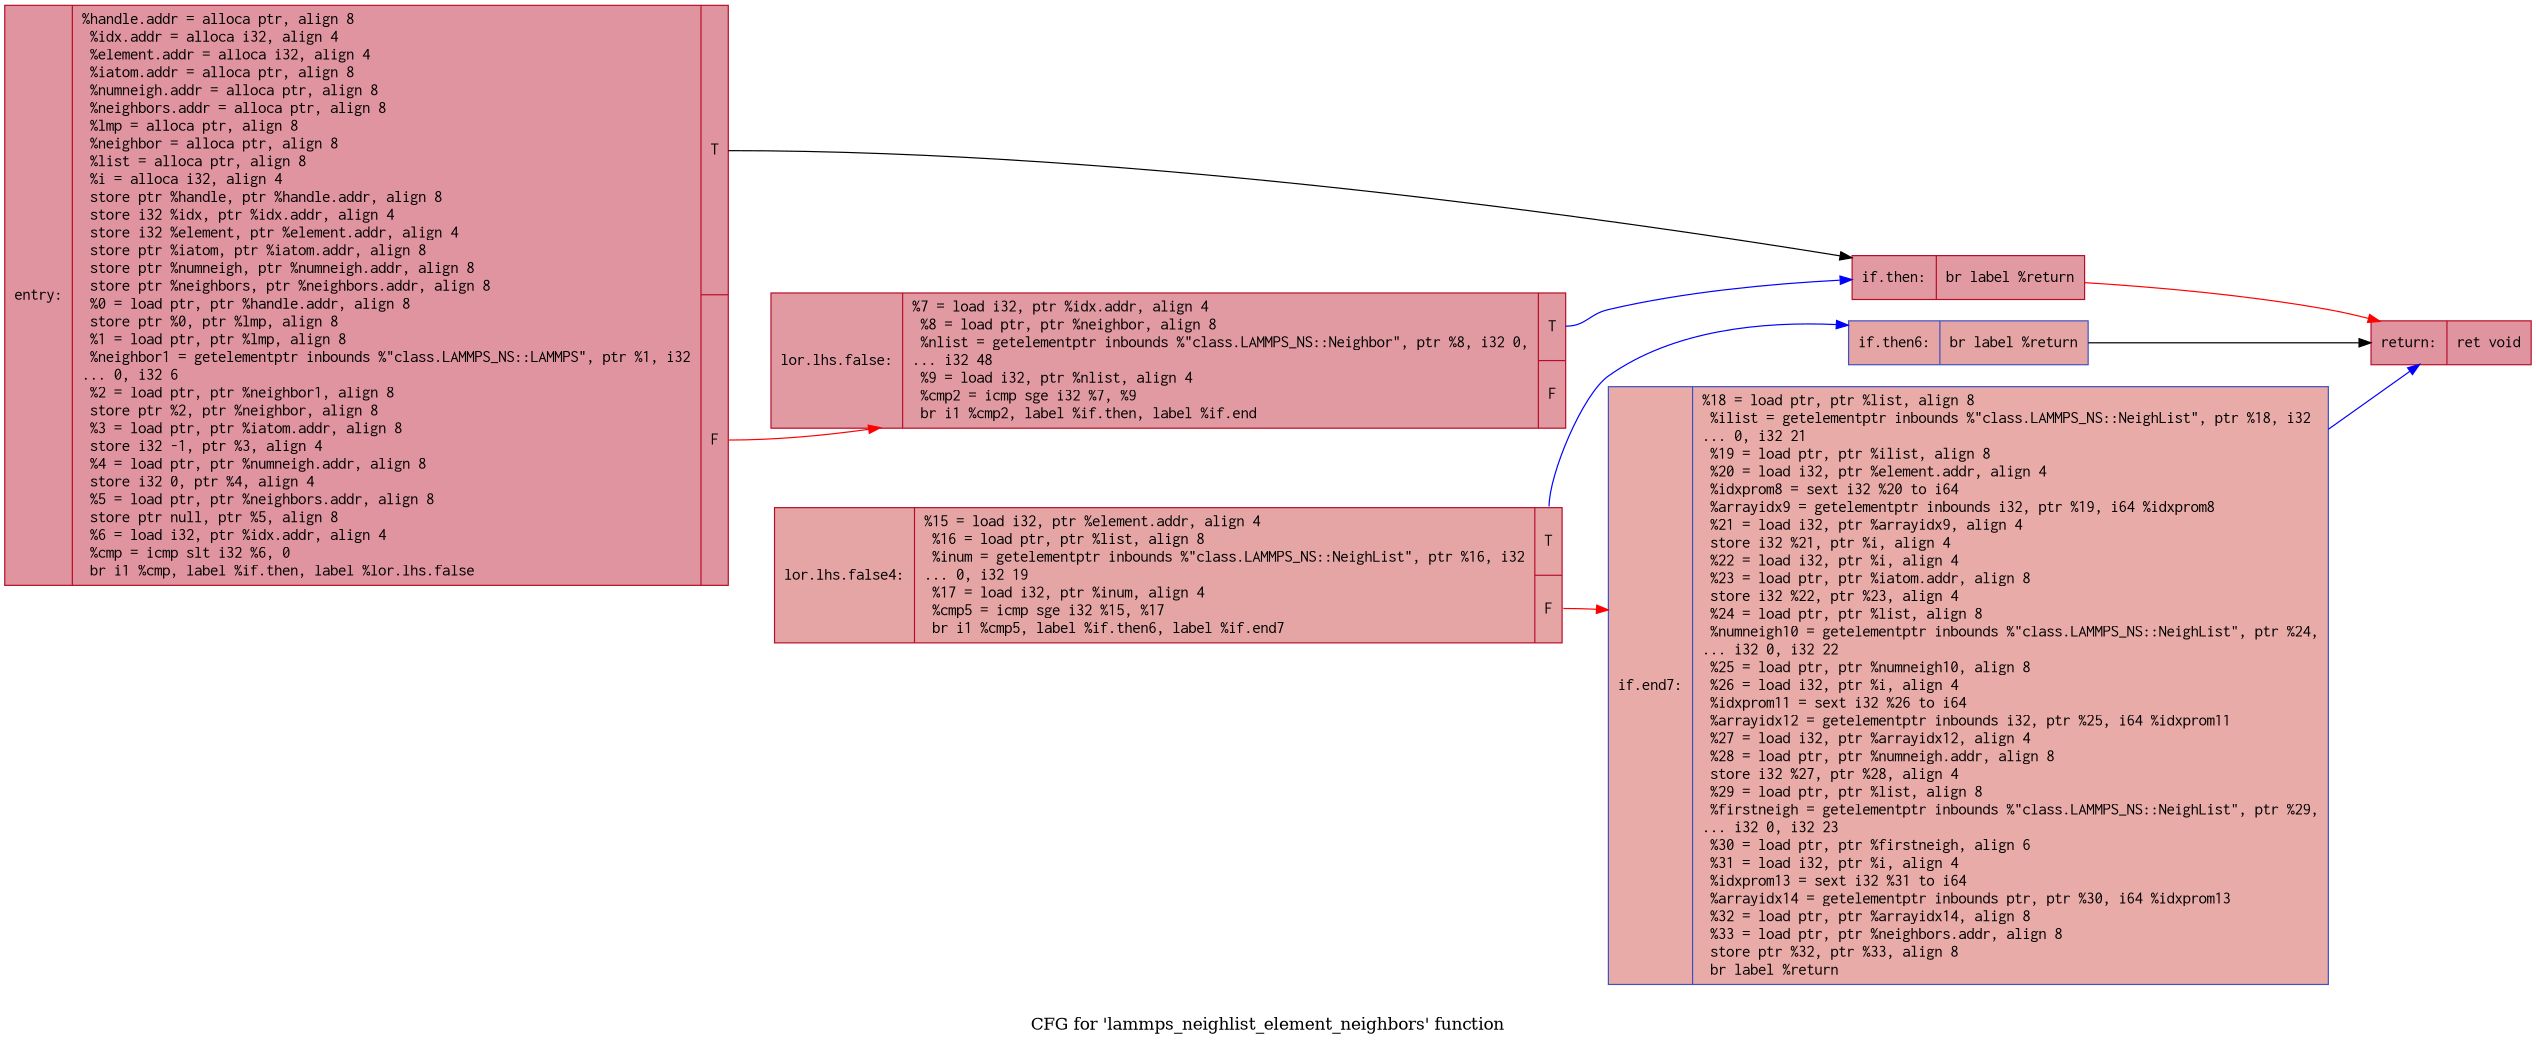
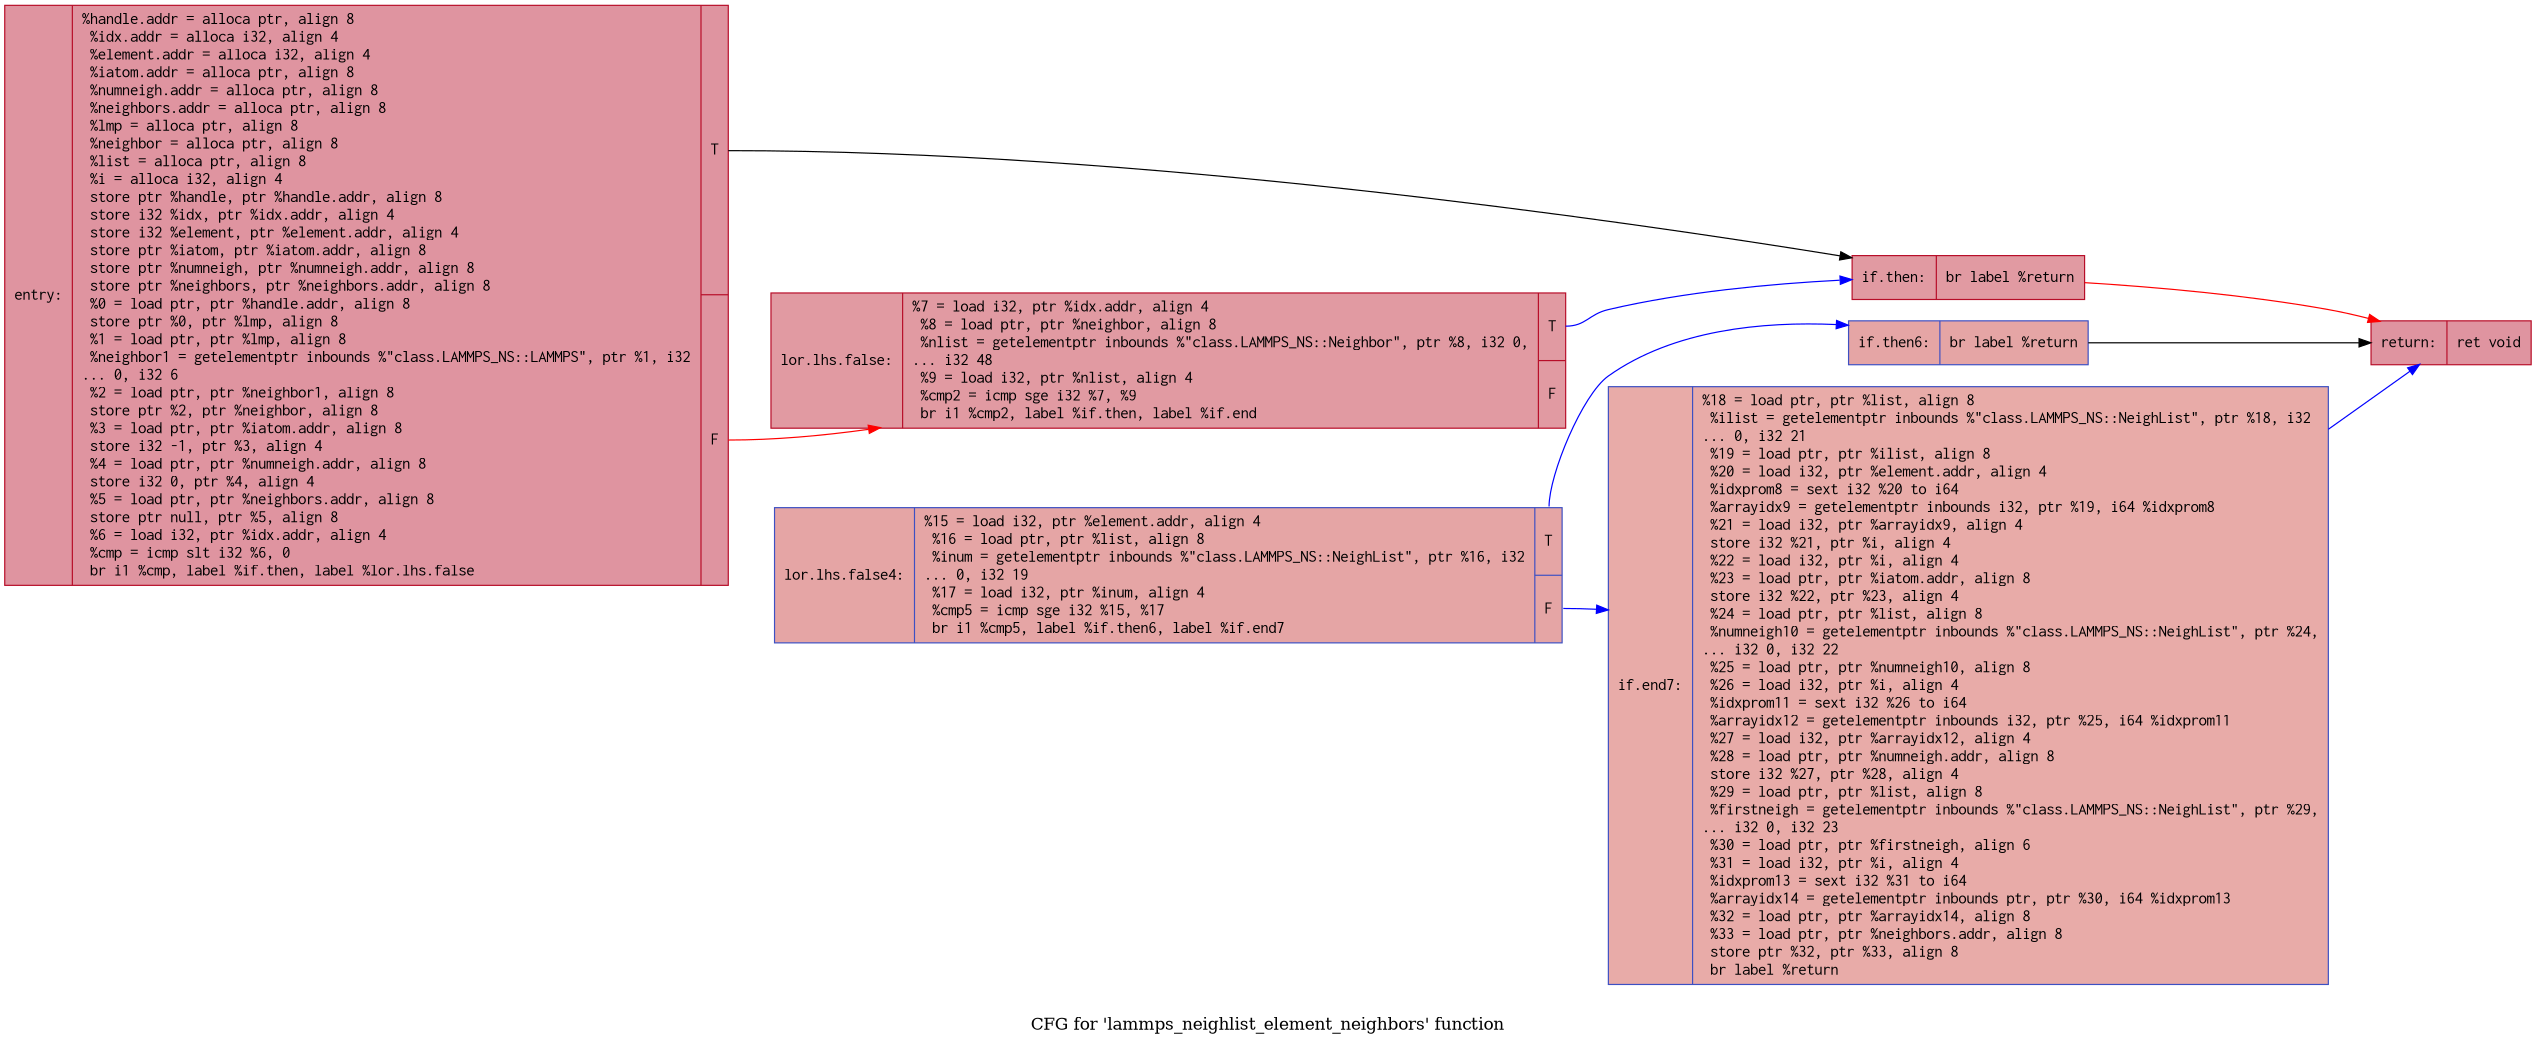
node "lor.lhs.false4:": color #b70d28ff -> #3d50c3ff
edge "lor.lhs.false4:" -> "if.end7:": color red -> blue
